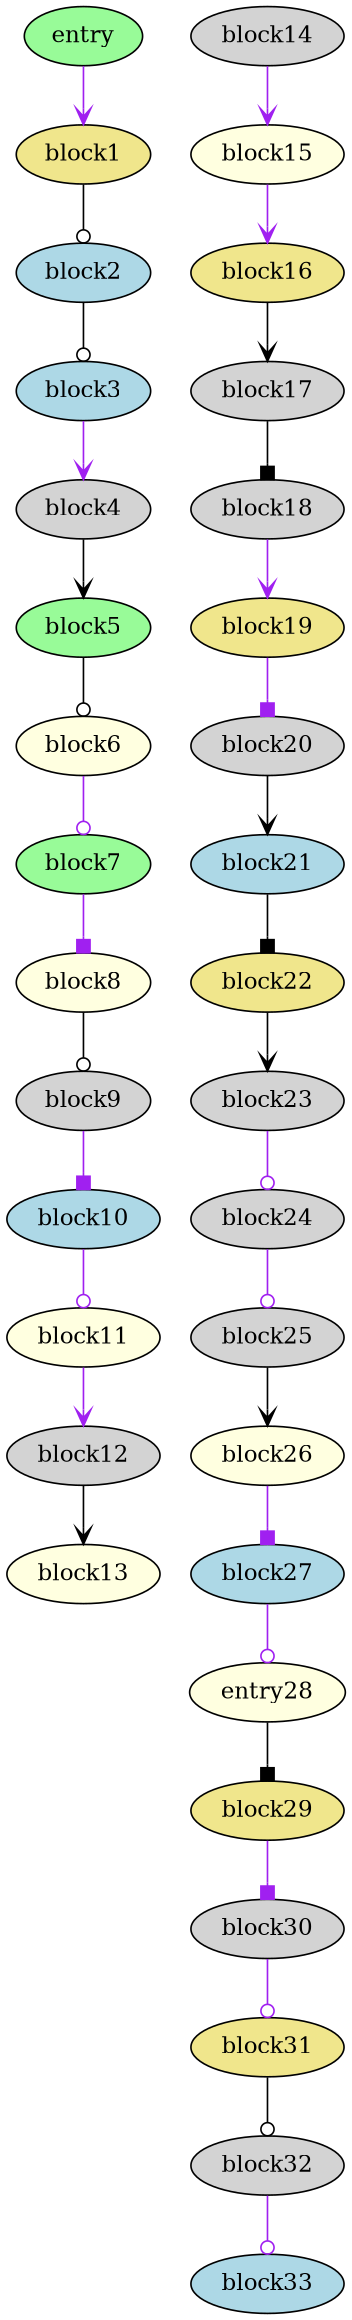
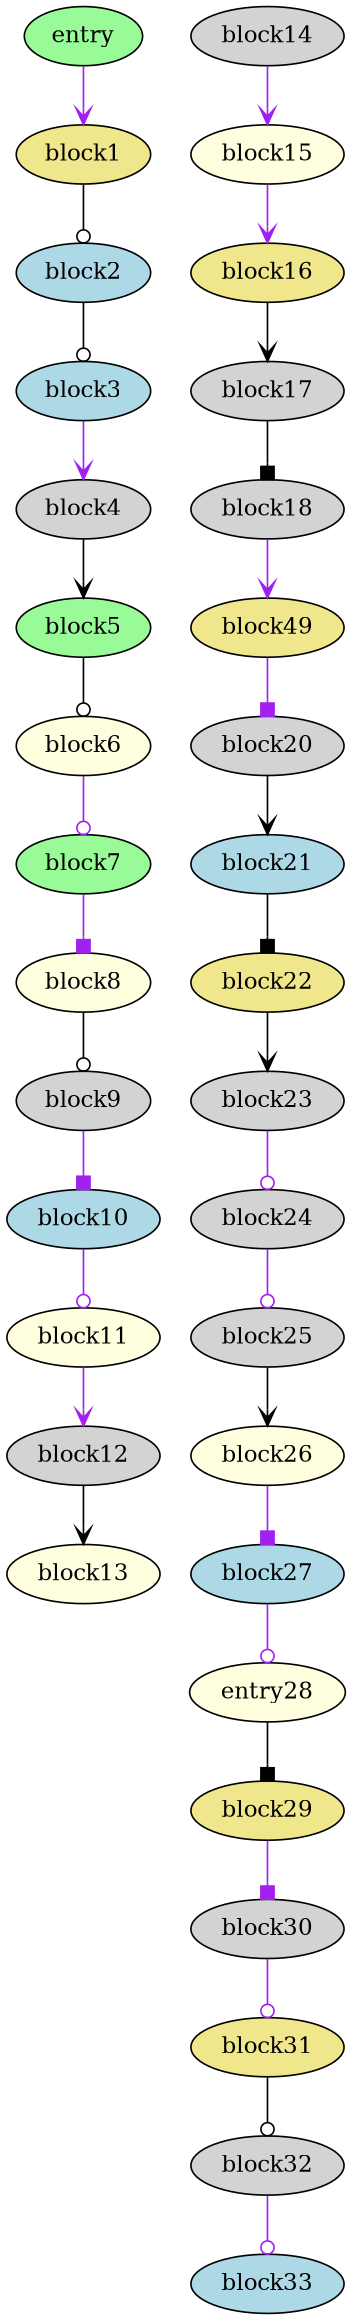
node "block19": label "block19" -> "block49"
